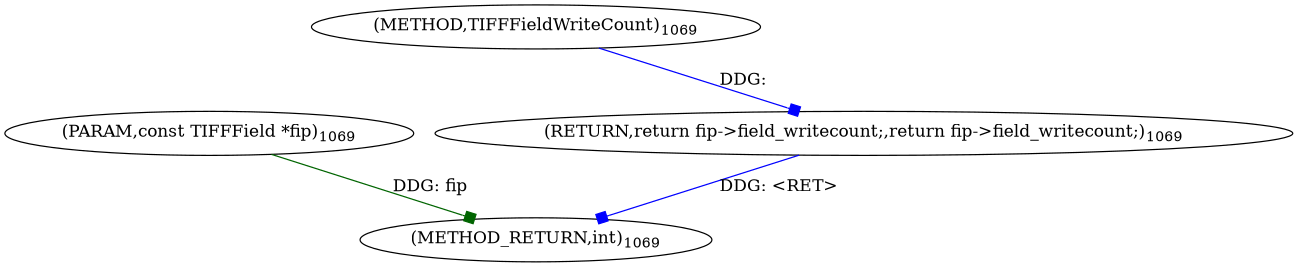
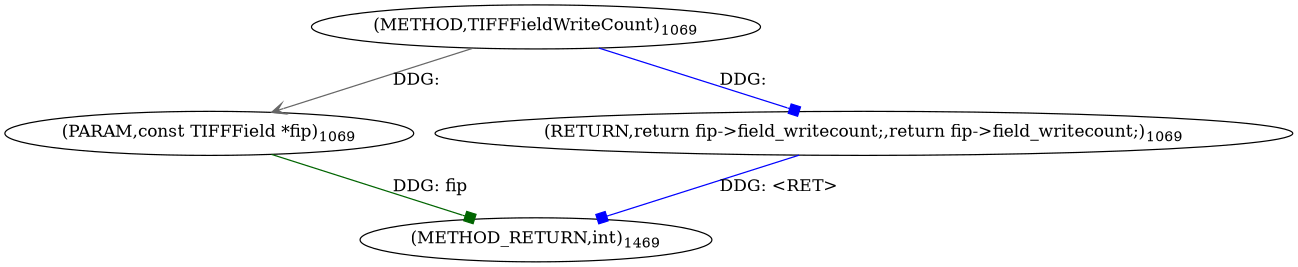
edge "(METHOD,TIFFFieldWriteCount)" -> "(PARAM,const TIFFField *fip)": added, label "DDG:"
node "(METHOD_RETURN,int)": text "1069" -> "1469"
